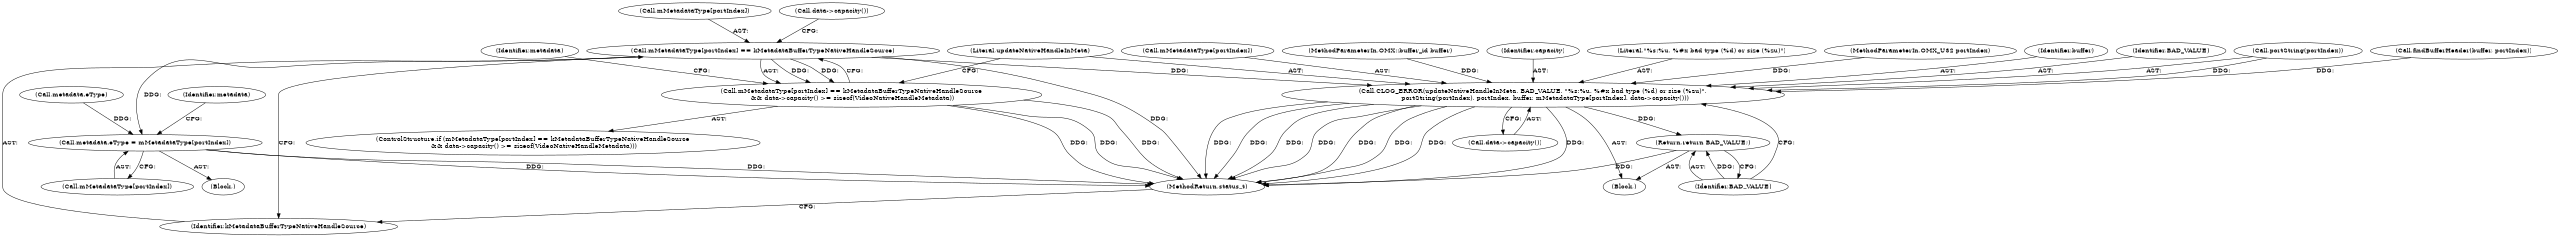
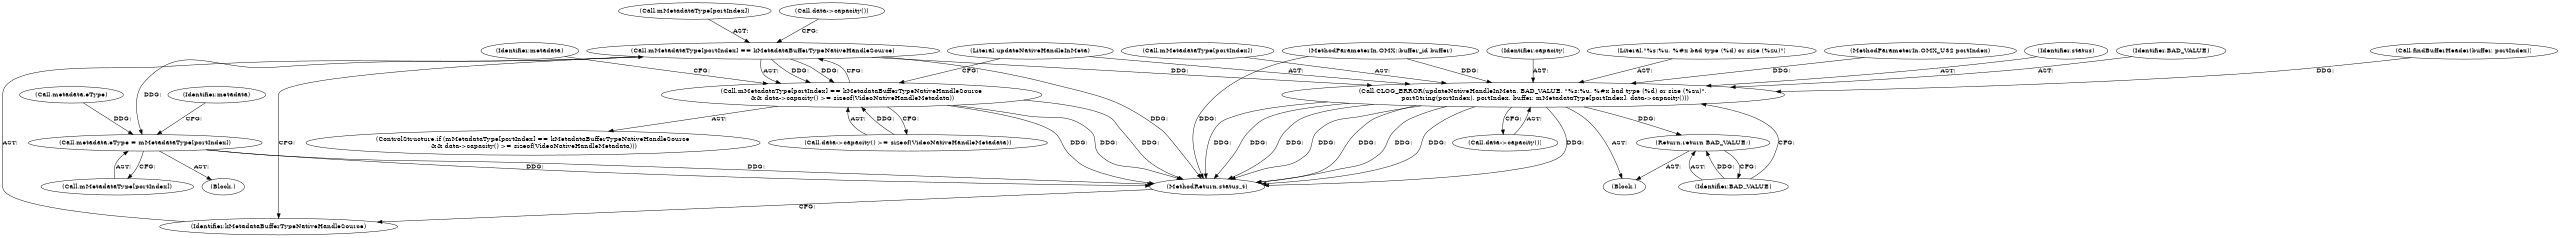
node "(Identifier,buffer)": label "(Identifier,buffer)" -> "(Identifier,status)"
node "(Call,portString(portIndex))": removed
node "(Call,data->capacity() >= sizeof(VideoNativeHandleMetadata))": added
edge "(Return,return BAD_VALUE;)" -> "(MethodReturn,status_t)": now "(MethodParameterIn,OMX::buffer_id buffer)" -> "(MethodReturn,status_t)"
